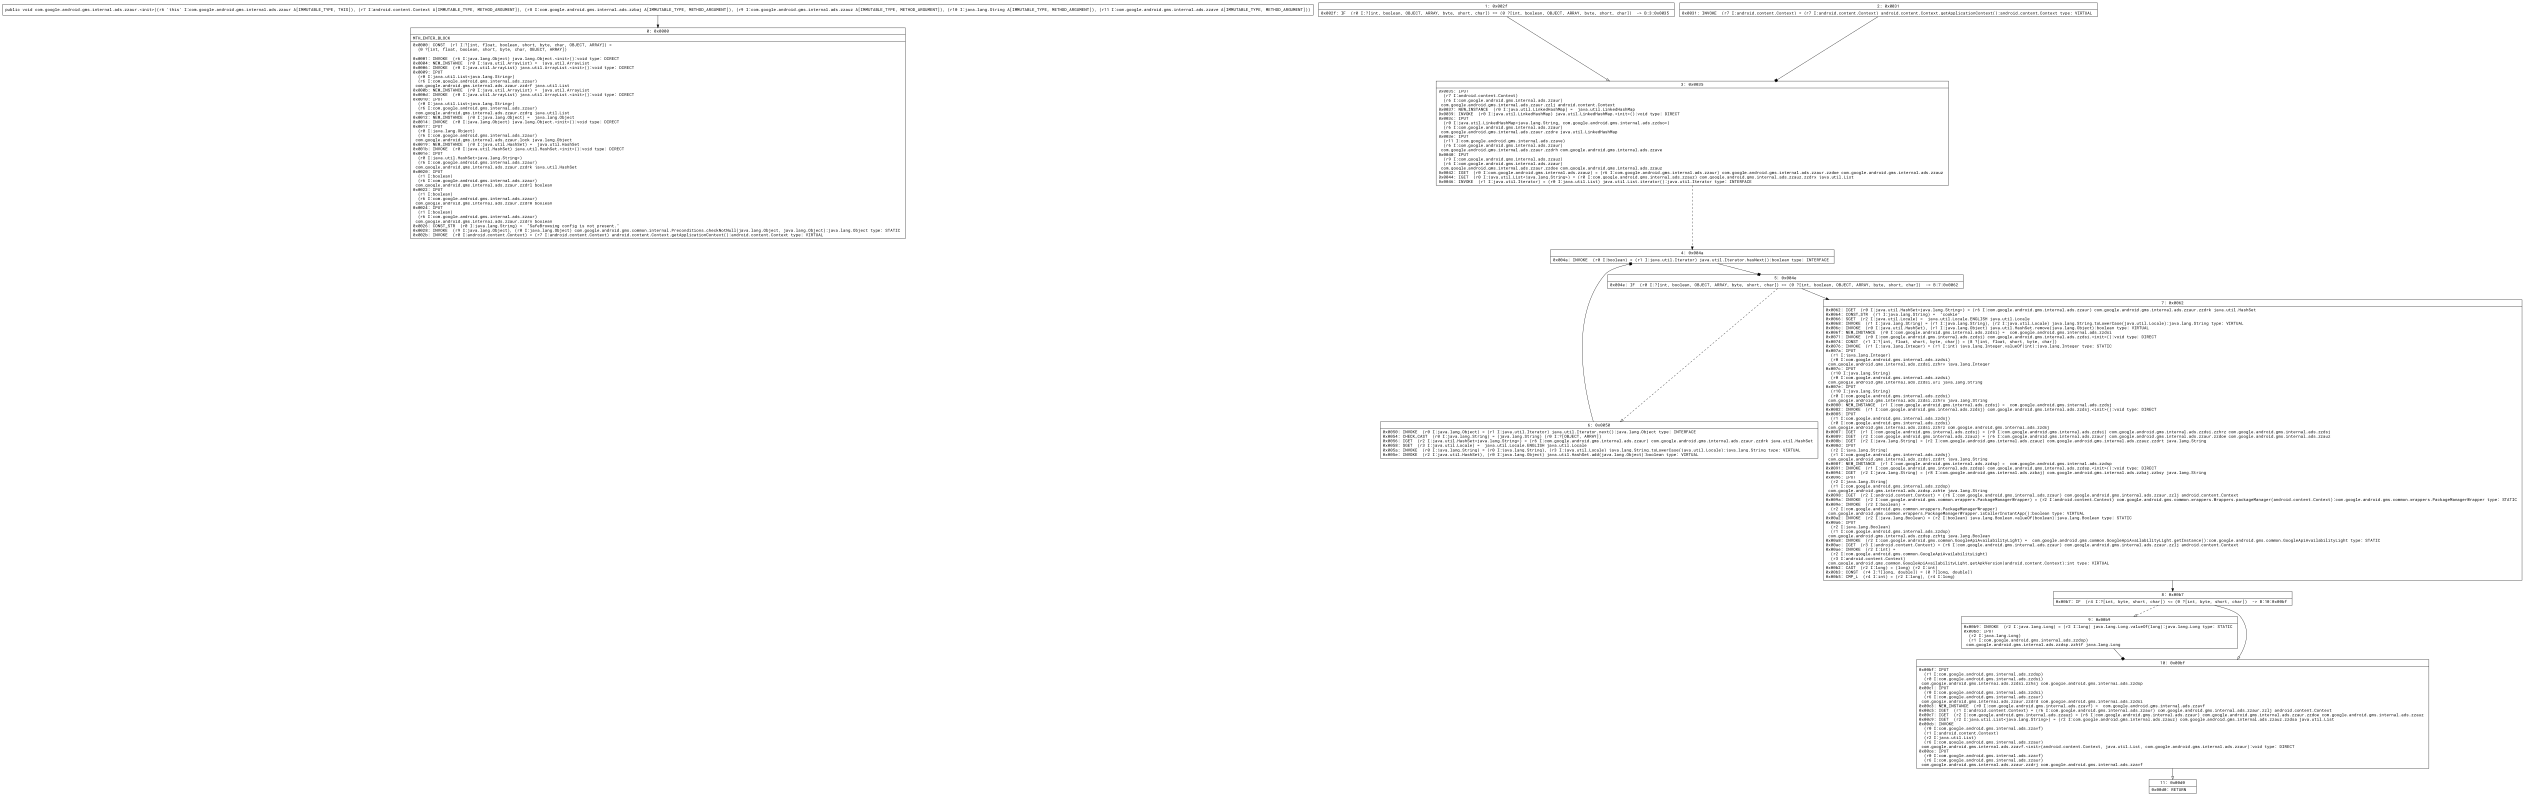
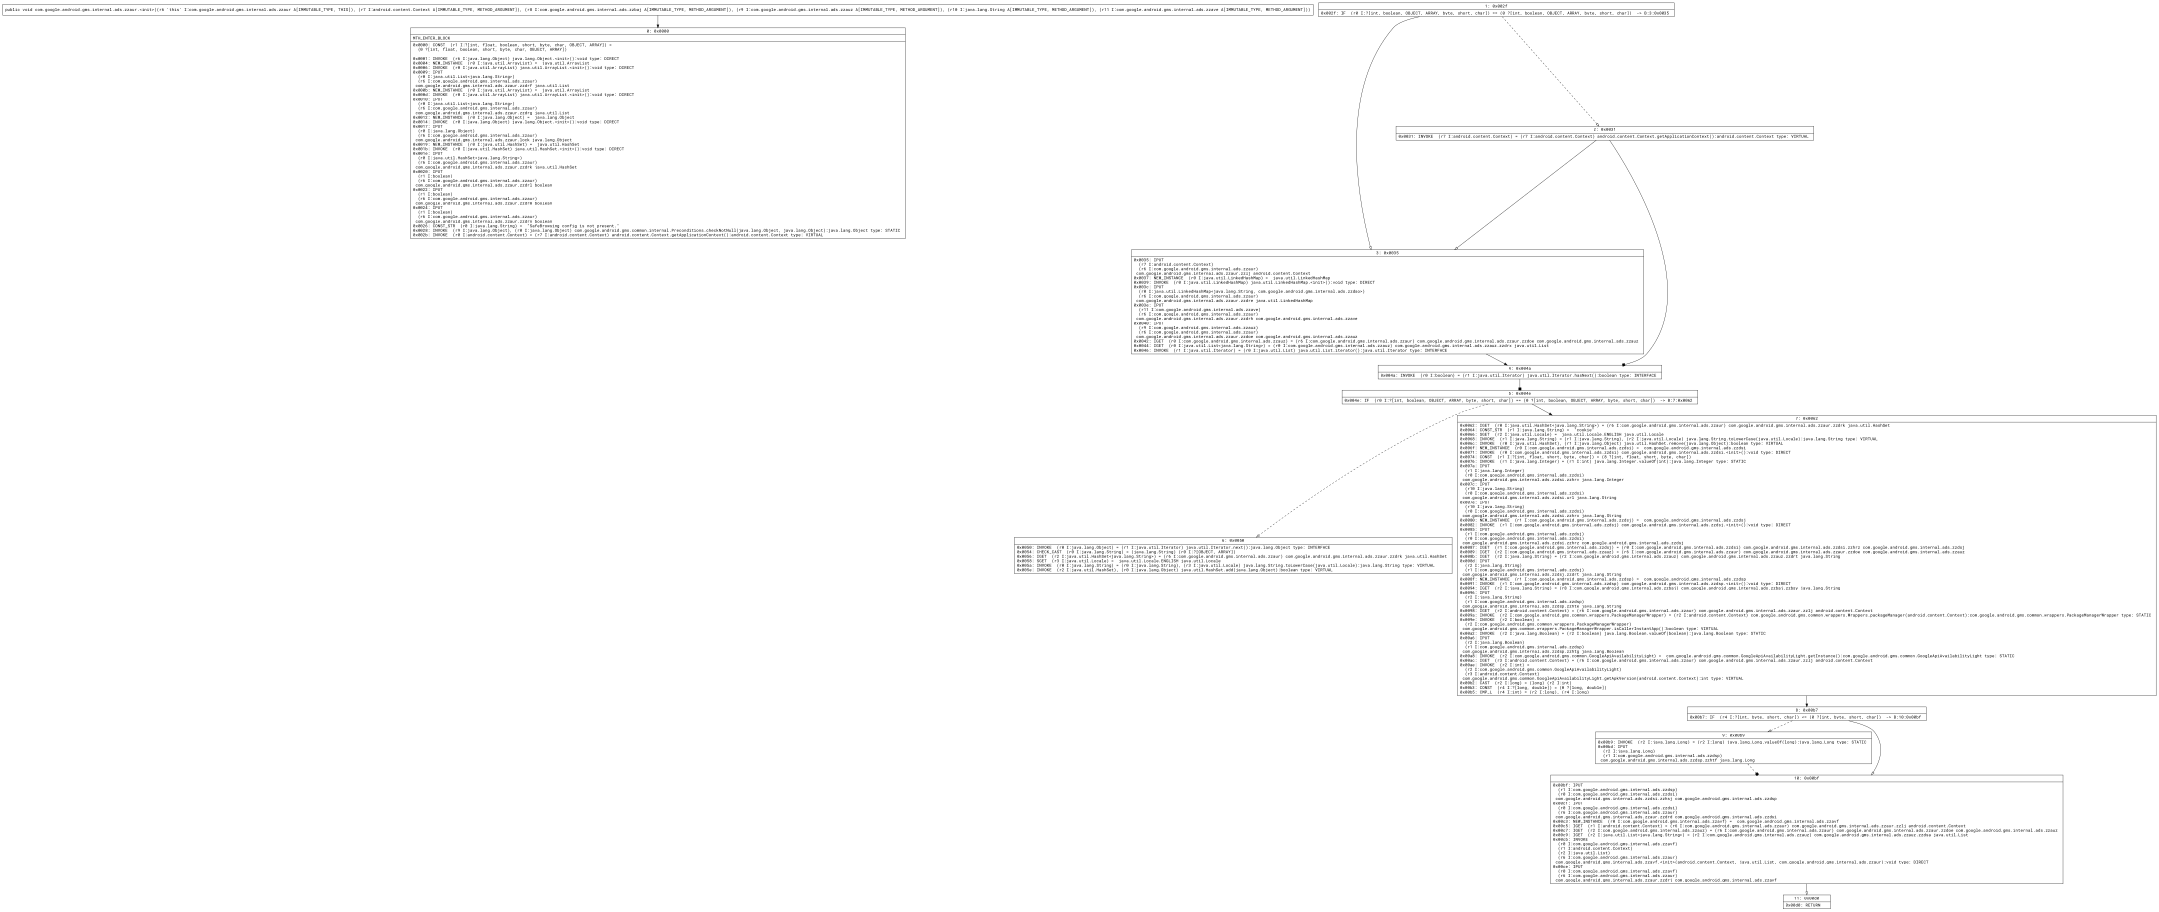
edge "2: 0x0031" -> "3: 0x0035": arrowhead box -> onormal
edge "1: 0x002f" -> "2: 0x0031": added
edge "3: 0x0035" -> "4: 0x004a": style dashed -> solid
edge "6: 0x0050" -> "4: 0x004a": now "2: 0x0031" -> "4: 0x004a"
edge "9: 0x00b9" -> "10: 0x00bf": style solid -> dashed
